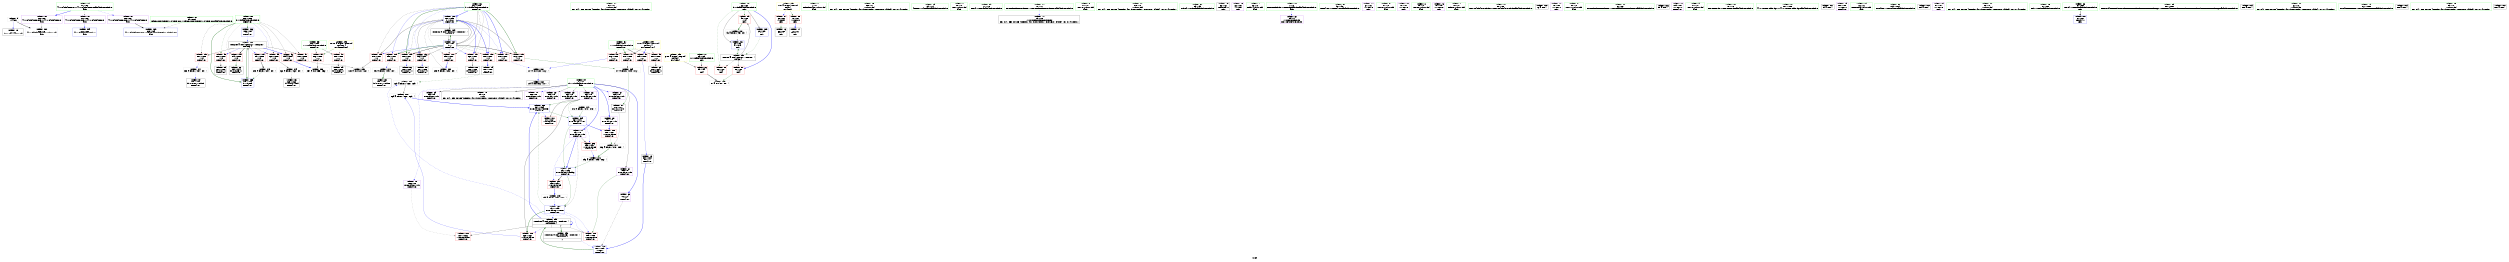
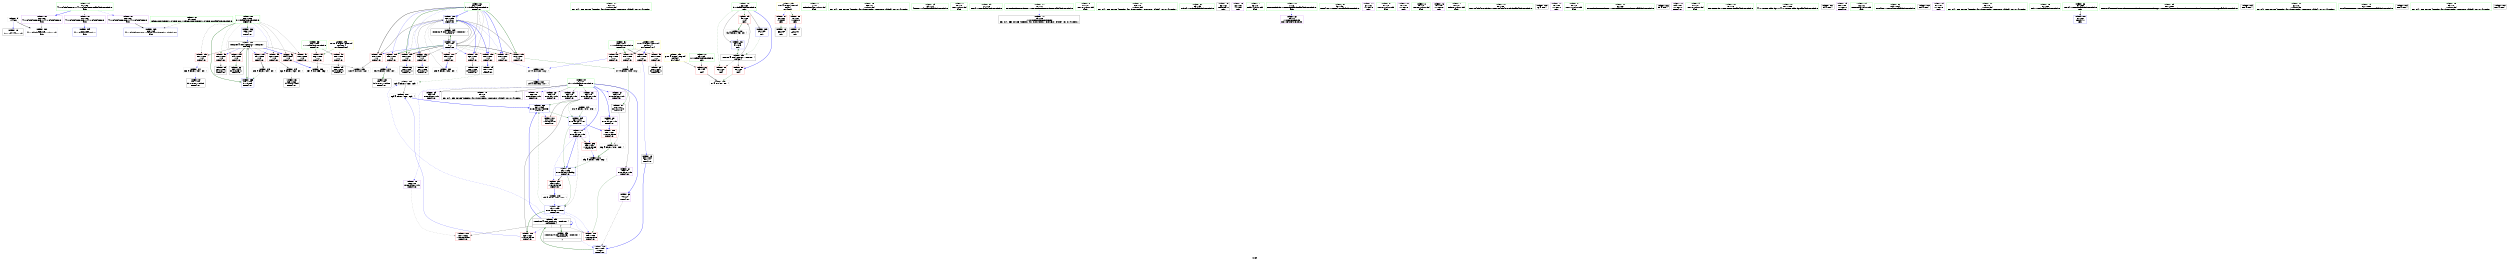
edge "NodeID: 36" -> "NodeID: 103": style dashed -> bold
